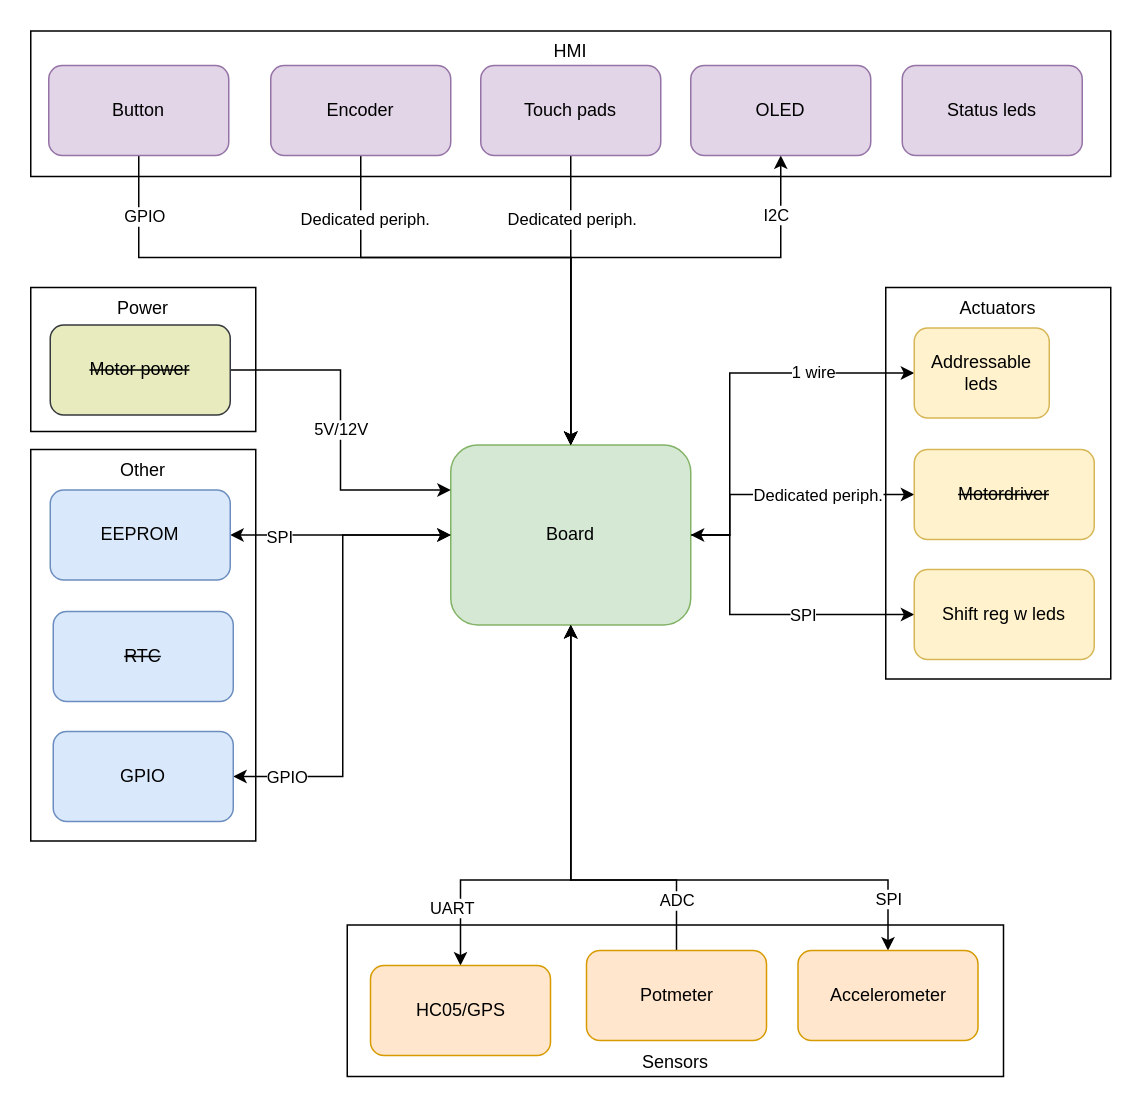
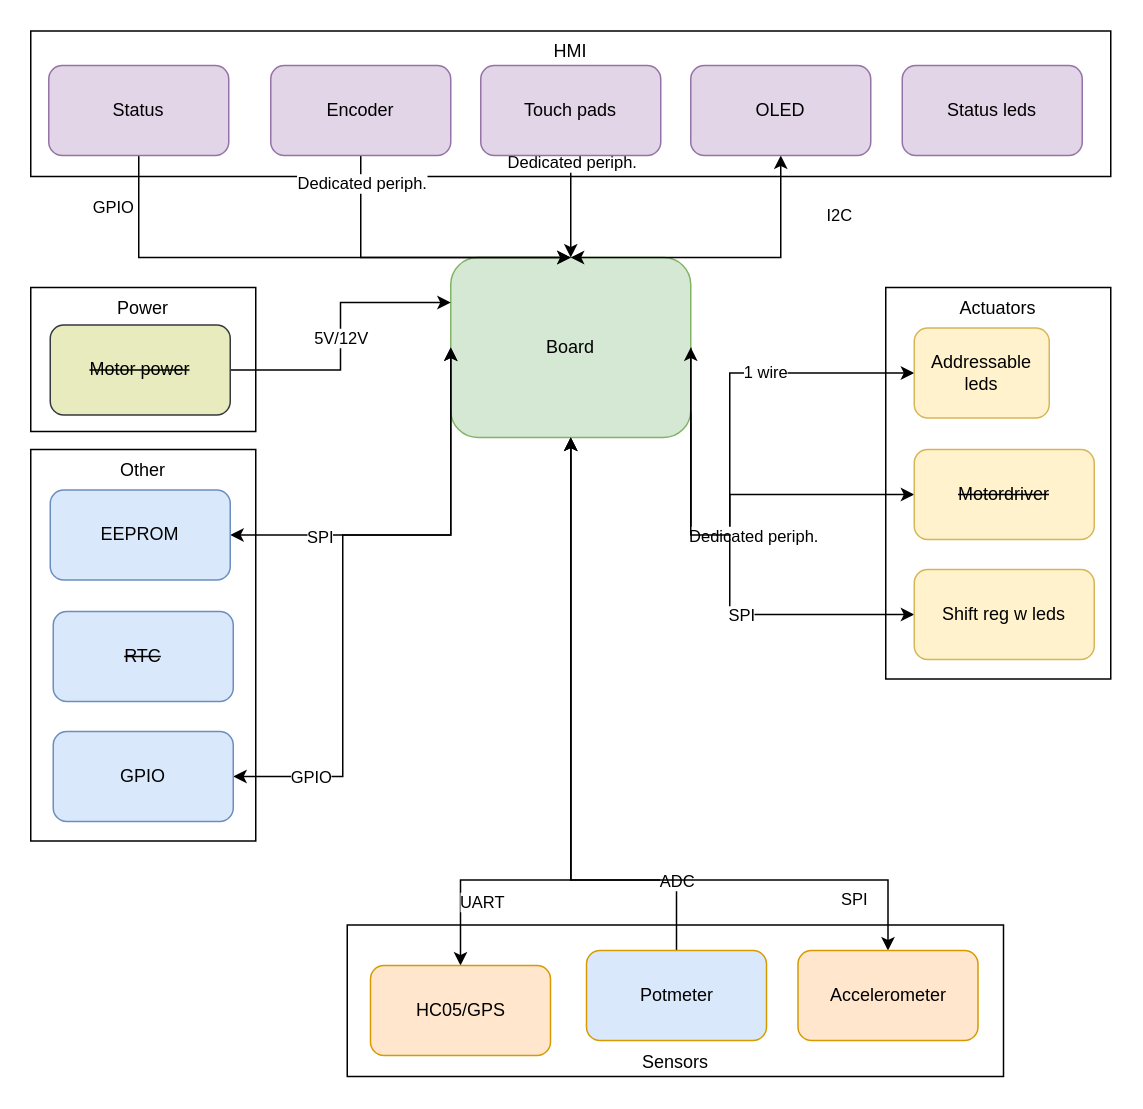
node "Button": label "Button" -> "Status"
node "Board": moved (571, 535) -> (571, 347)
node "Potmeter": fillcolor #ffe6cc -> #dae8fc
